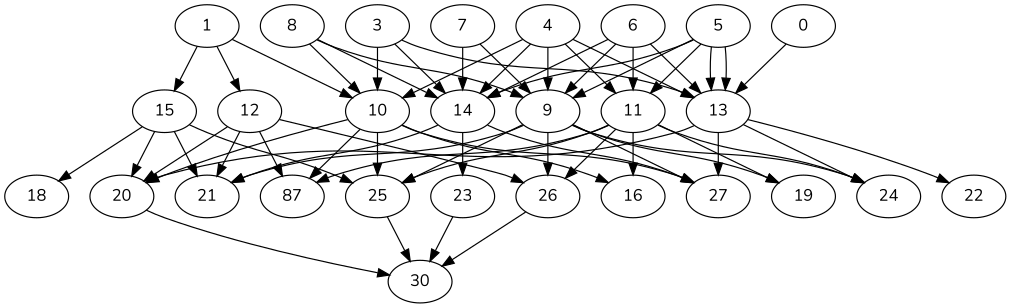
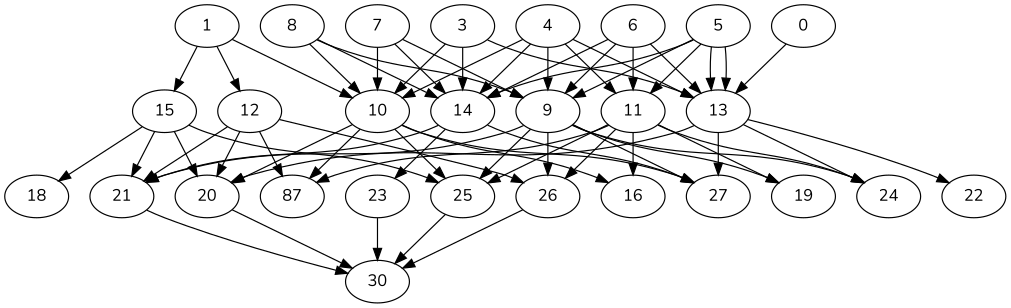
edge "7" -> "10": added
edge "21" -> "30": added
